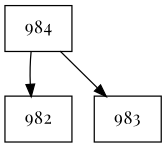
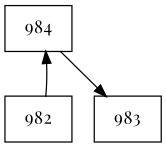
edge "984" -> "982": reversed
